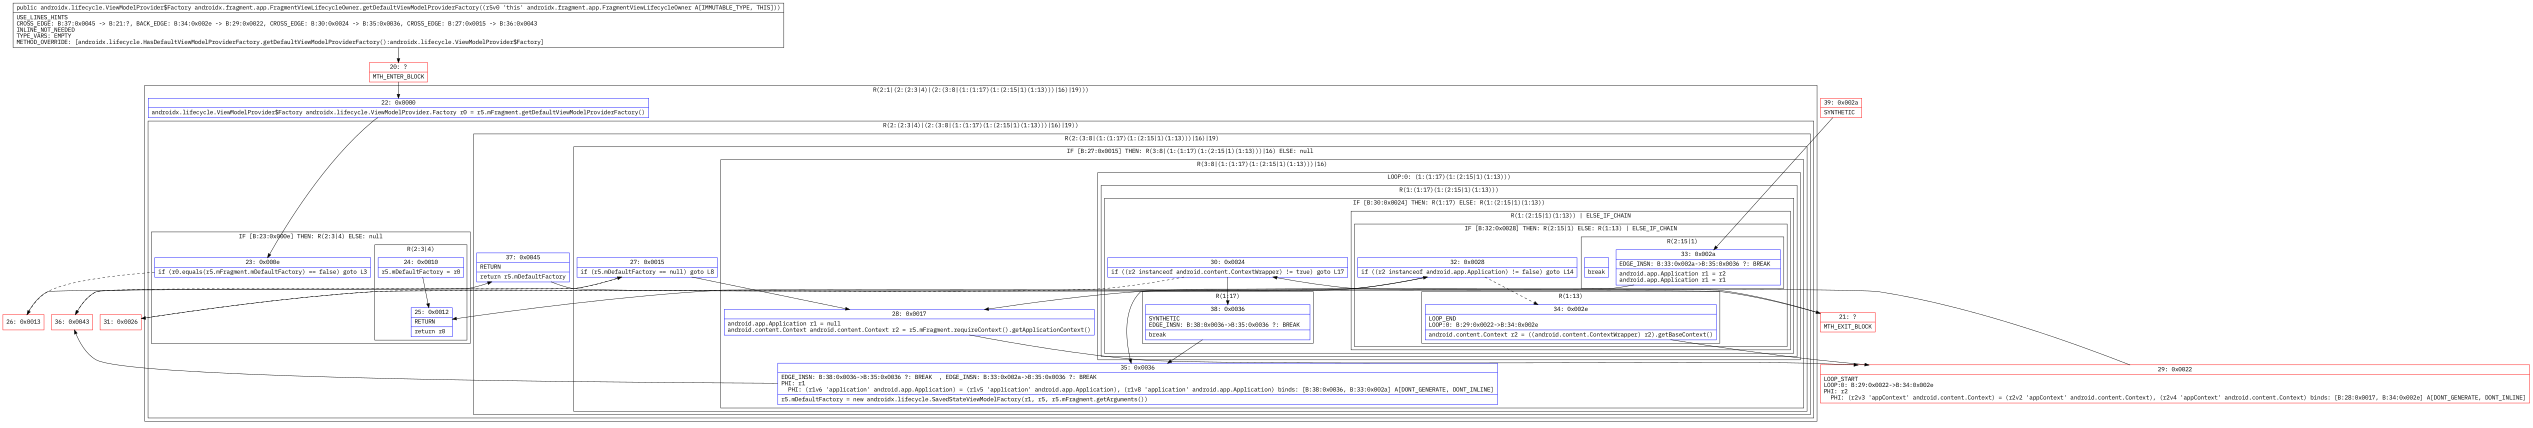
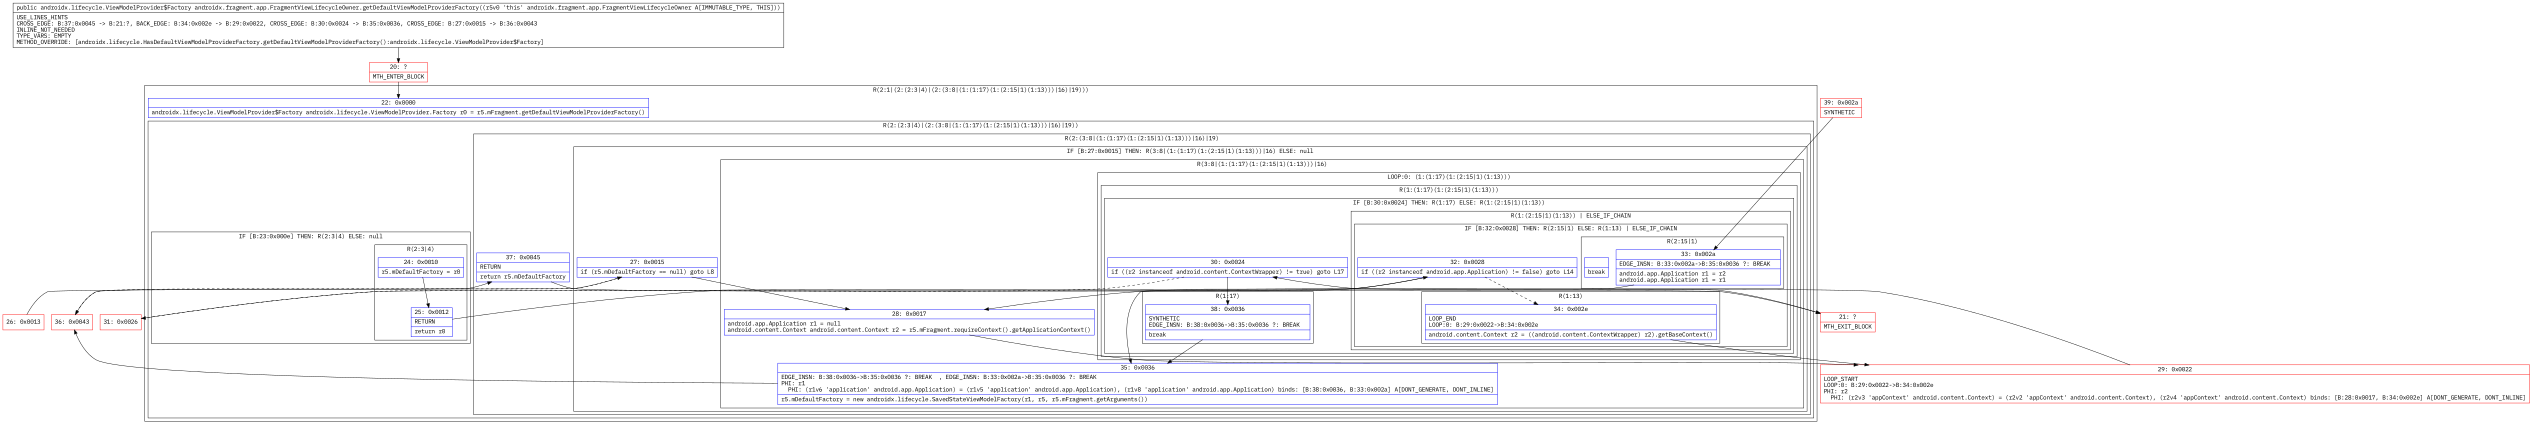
node "23: 0x000e": removed
edge "21: ?" -> "25: 0x0012": reversed
